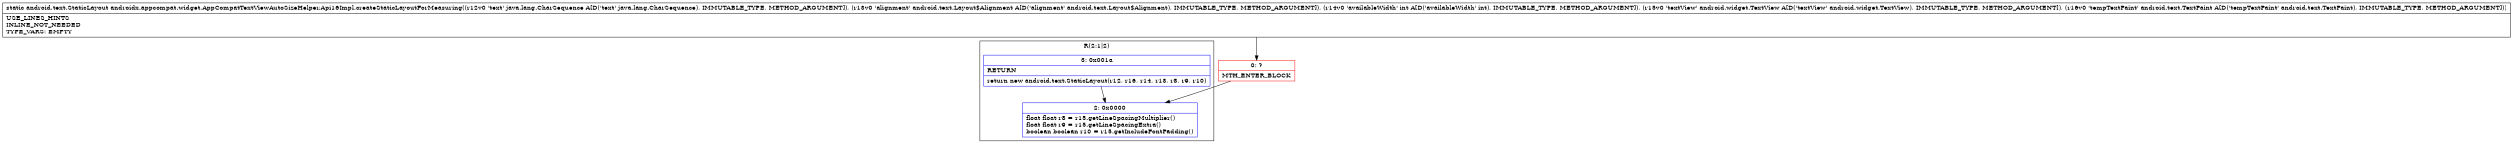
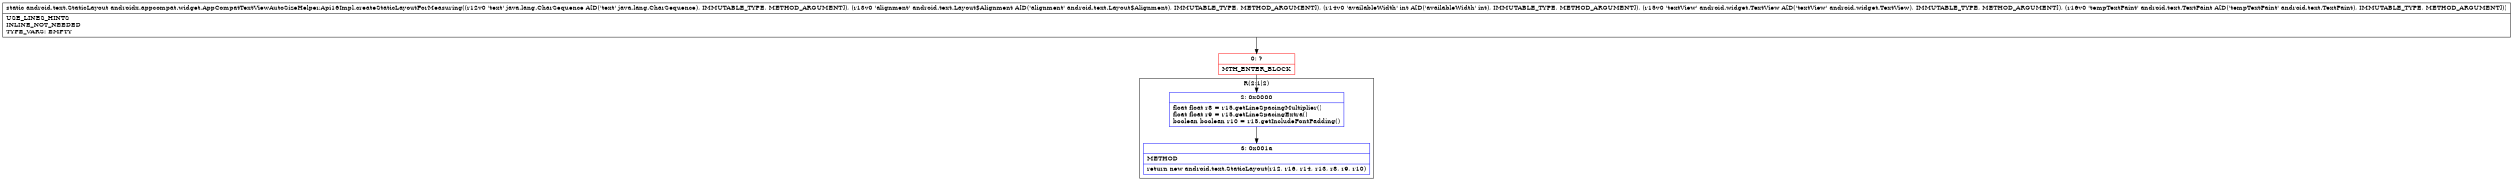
node "3: 0x001a": text "RETURN" -> "METHOD"
edge "3: 0x001a" -> "2: 0x0000": reversed
